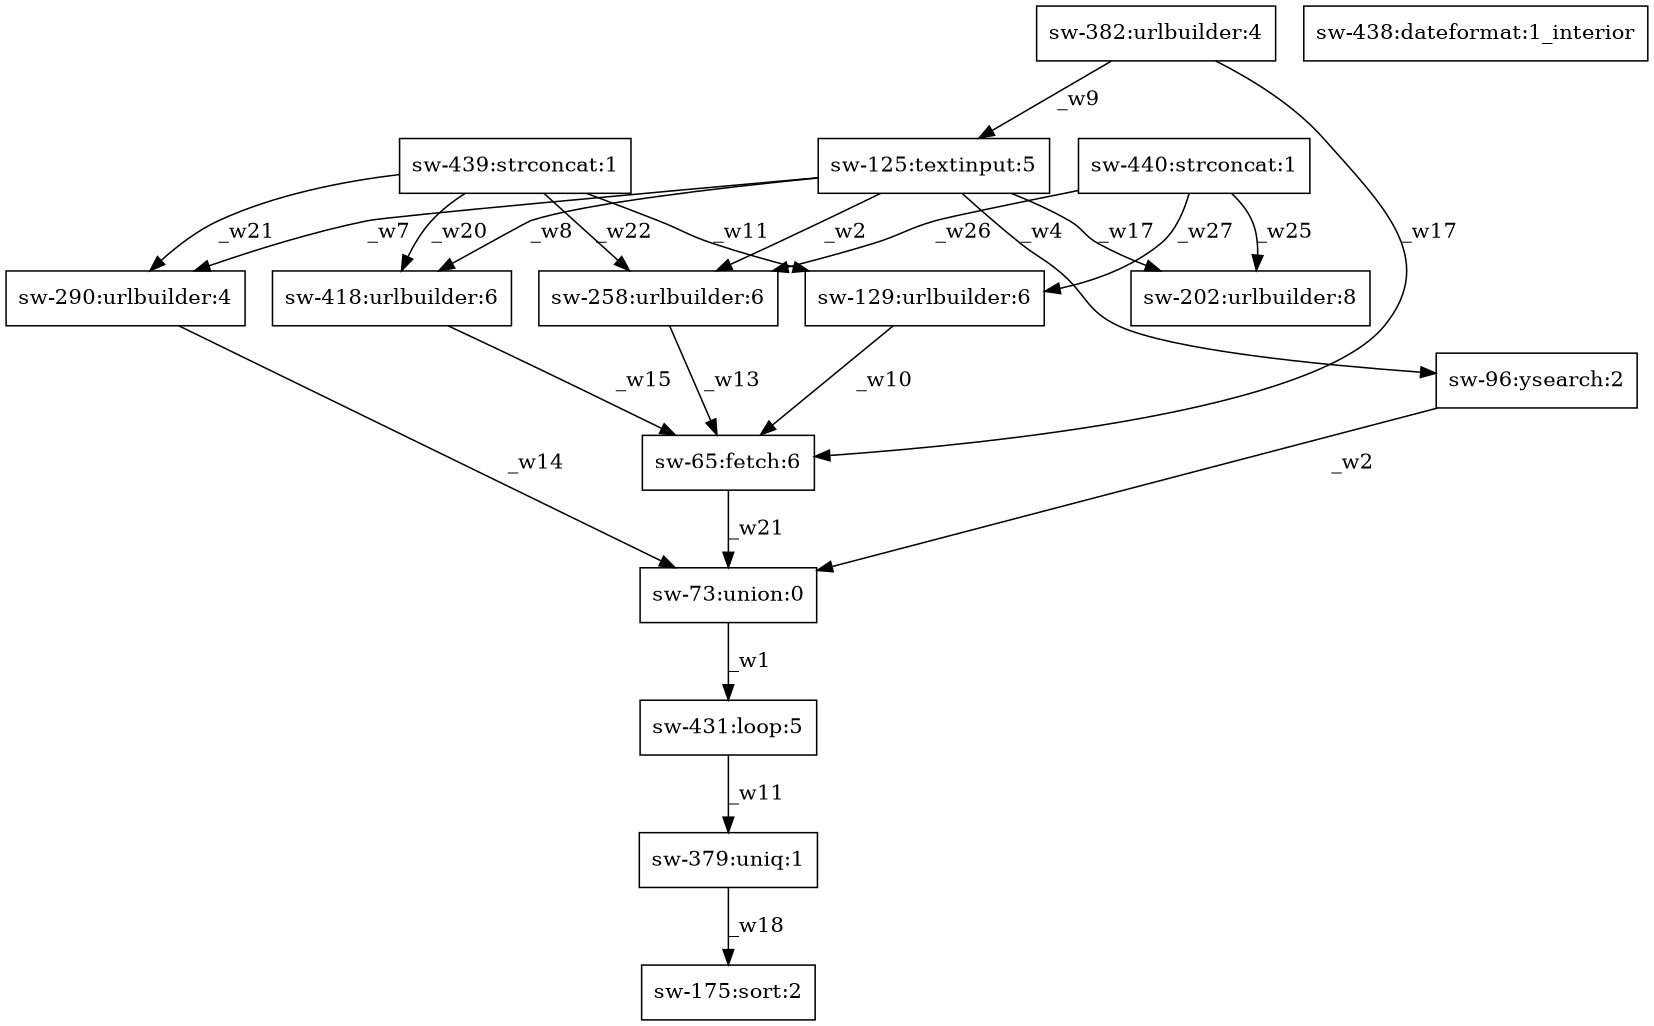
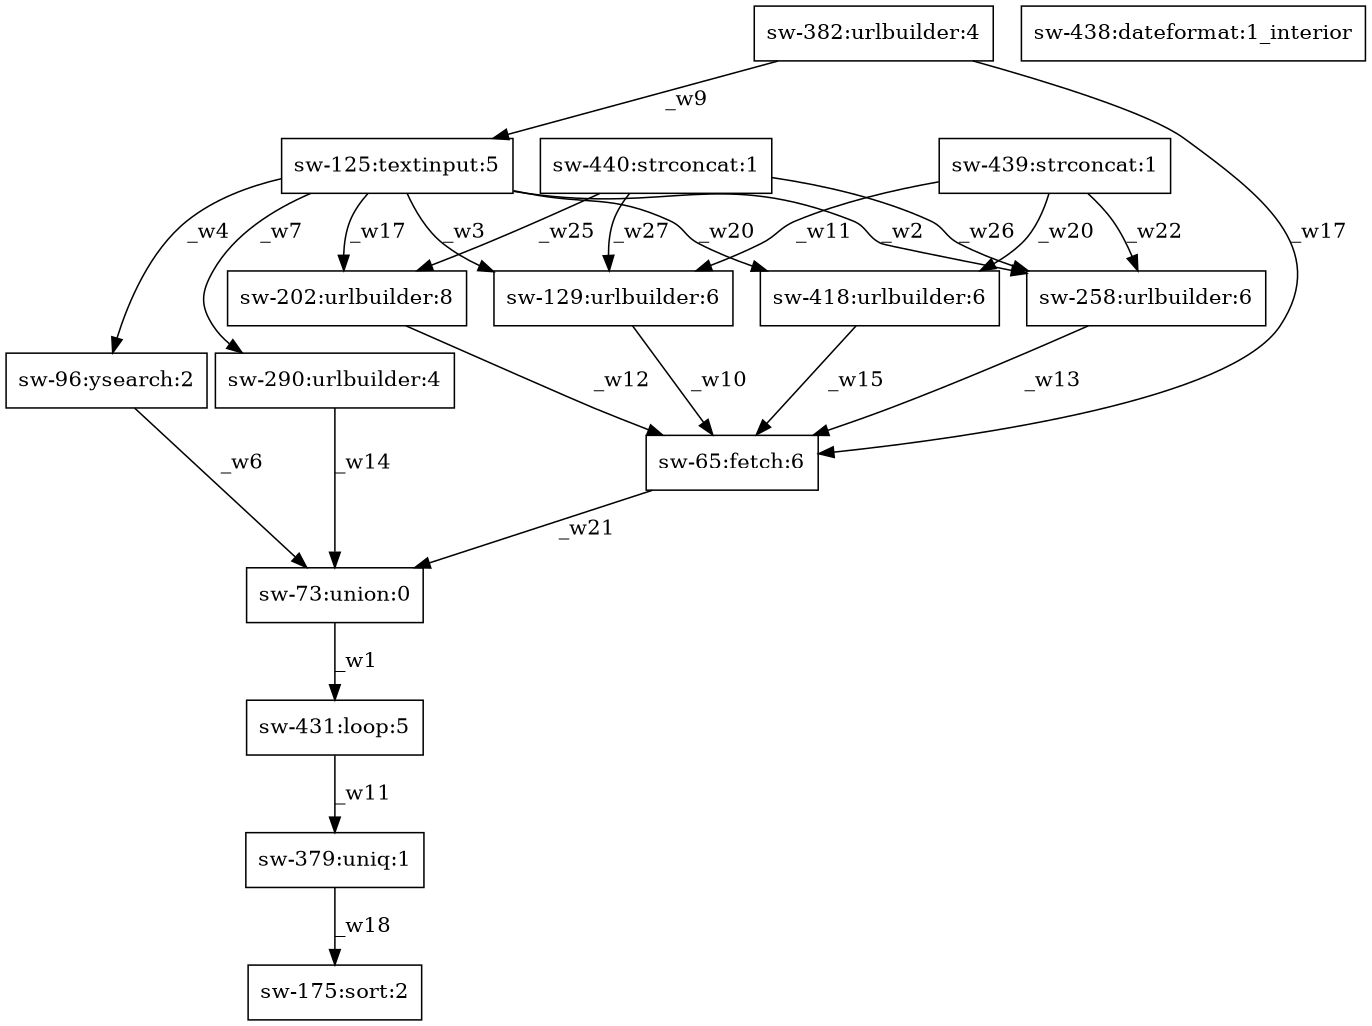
edge "sw-439:strconcat:1" -> "sw-290:urlbuilder:4": removed, label "_w21"
edge "sw-125:textinput:5" -> "sw-418:urlbuilder:6": label "_w8" -> "_w20"
edge "sw-125:textinput:5" -> "sw-129:urlbuilder:6": added, label "_w3"
edge "sw-202:urlbuilder:8" -> "sw-65:fetch:6": added, label "_w12"
edge "sw-96:ysearch:2" -> "sw-73:union:0": label "_w2" -> "_w6"
